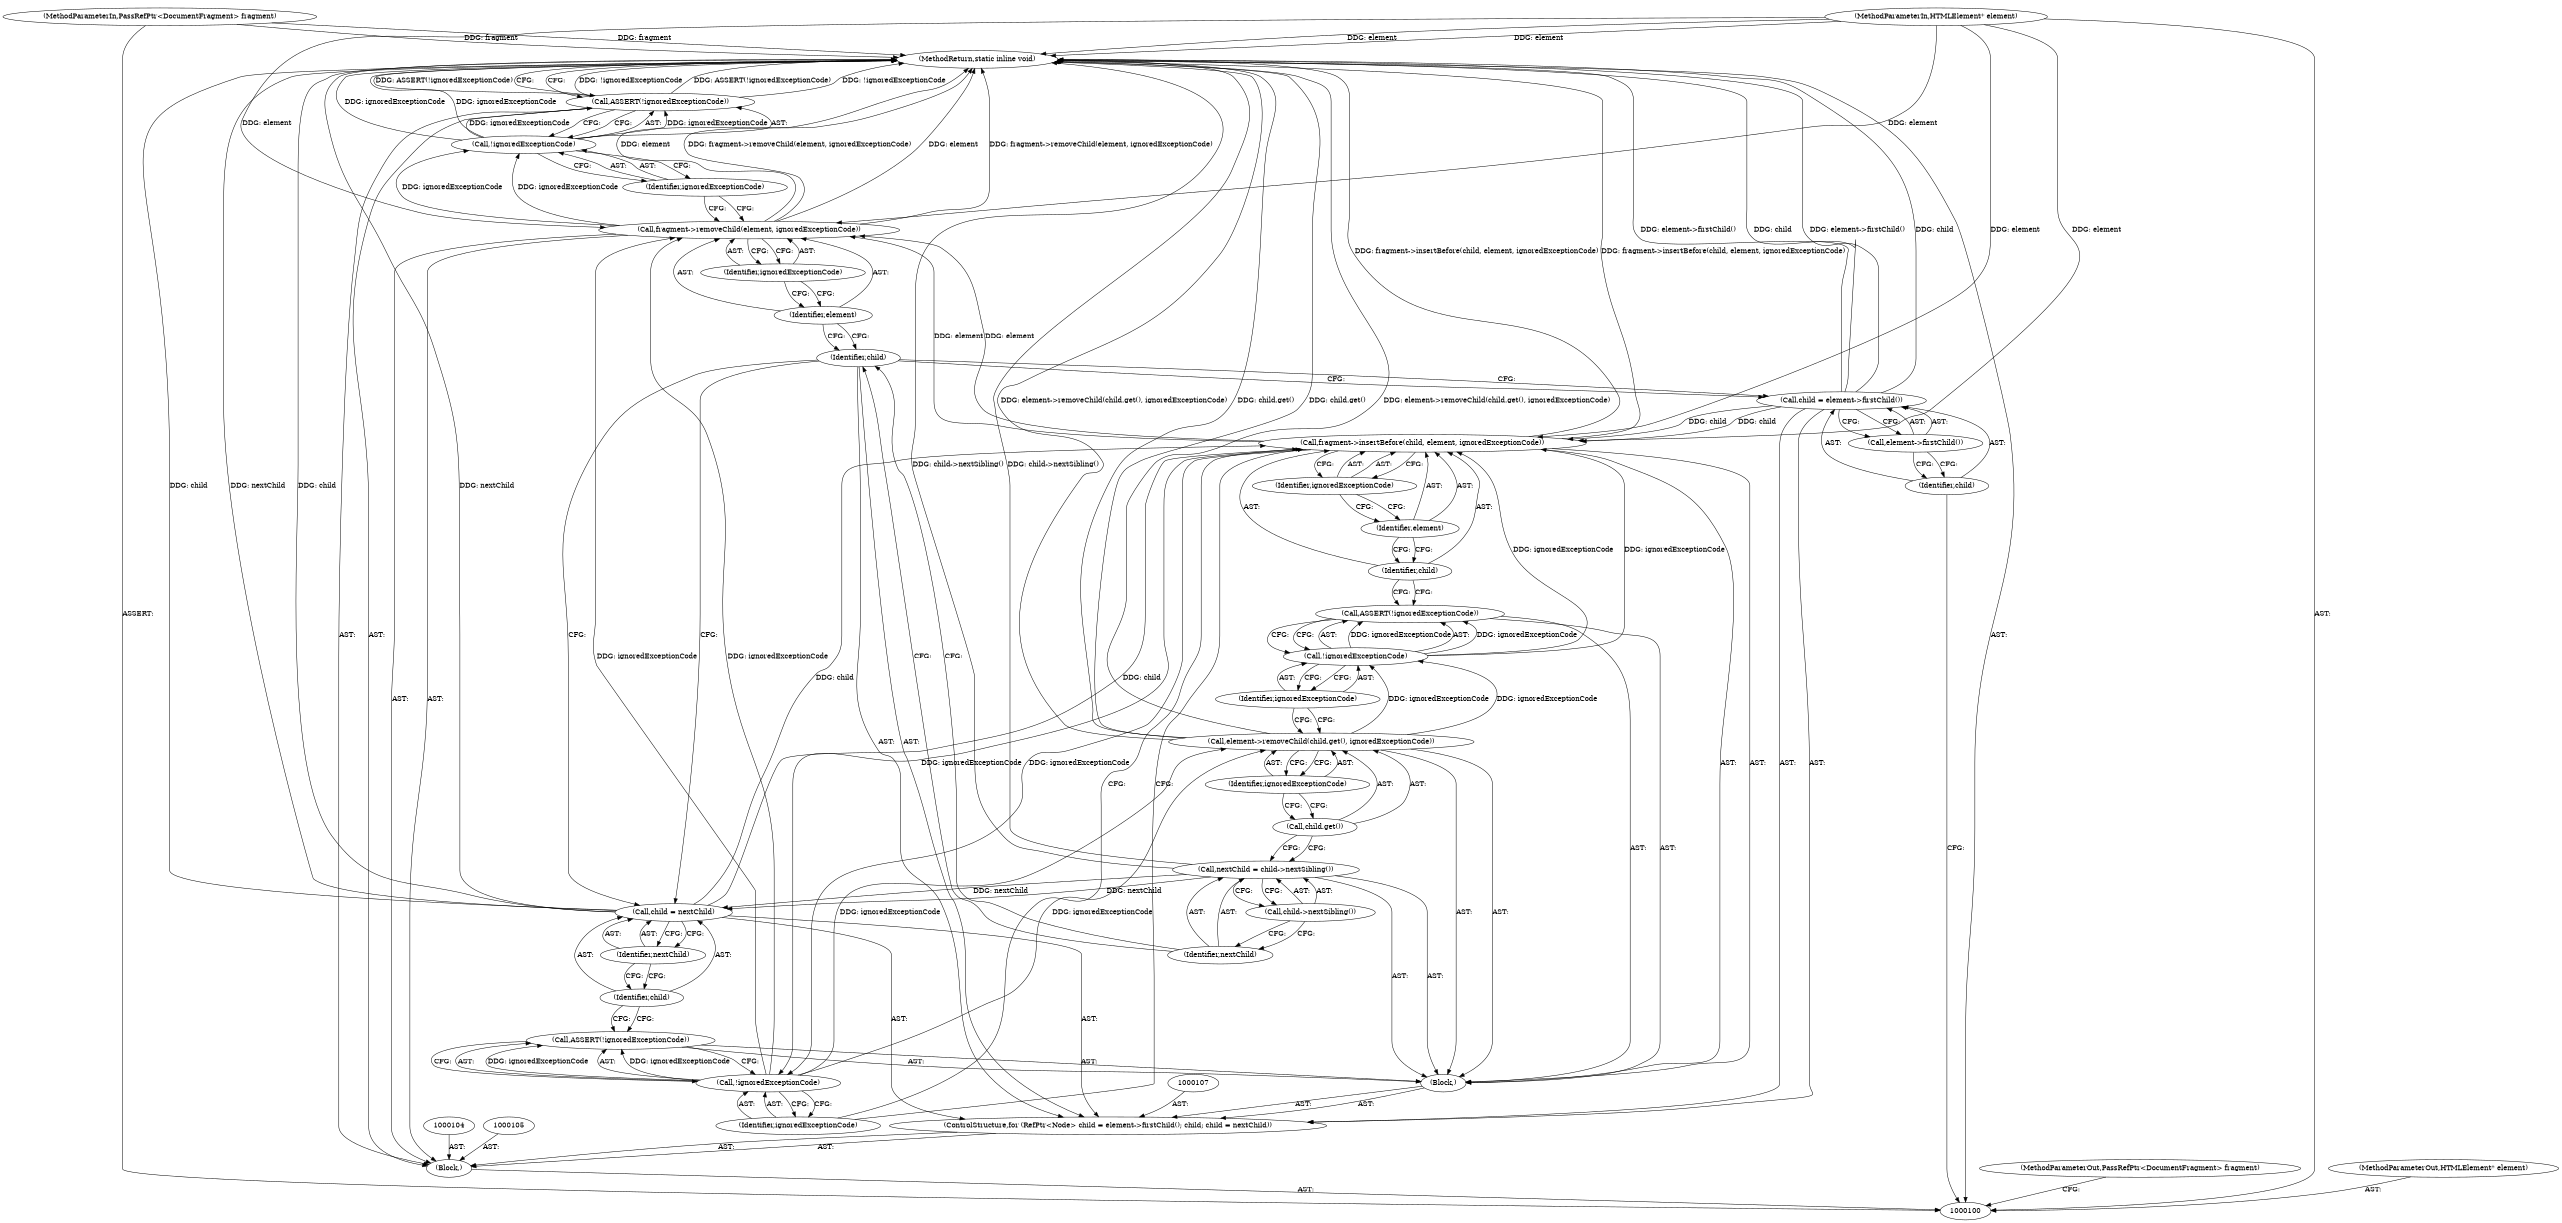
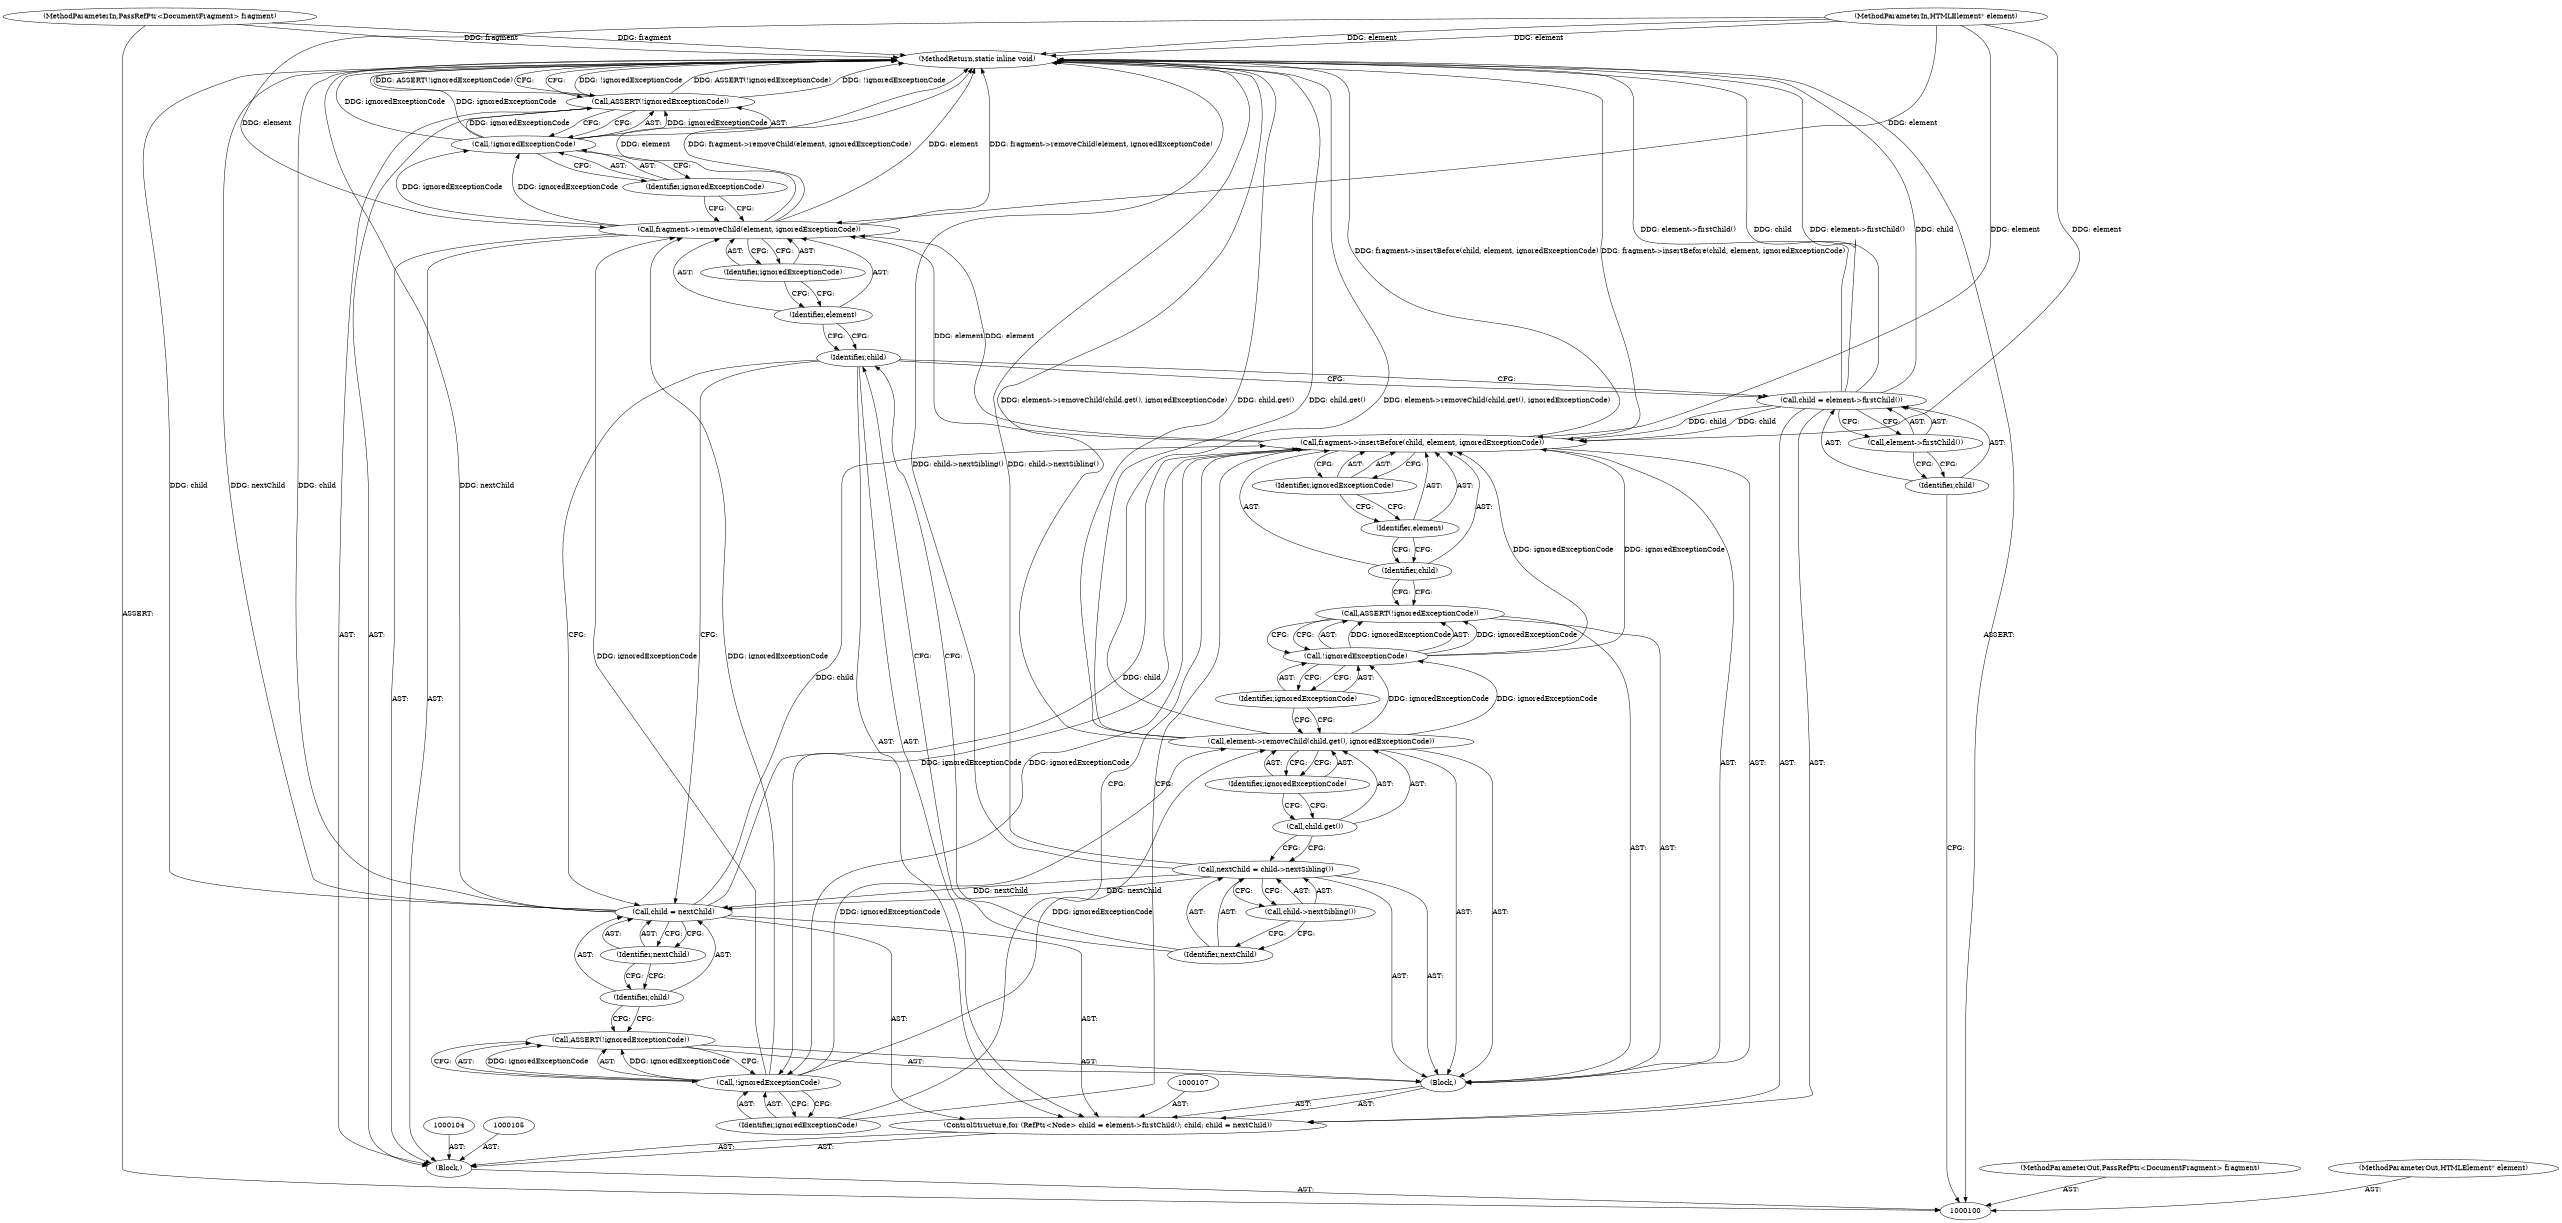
edge "(MethodReturn,static inline void)" -> "1000100": label "AST: " -> "ASSERT: "
edge "(MethodParameterIn,HTMLElement* element)" -> "1000100": removed, label "AST:"
edge "(MethodParameterOut,PassRefPtr<DocumentFragment> fragment)" -> "1000100": label "CFG: " -> "AST: "
